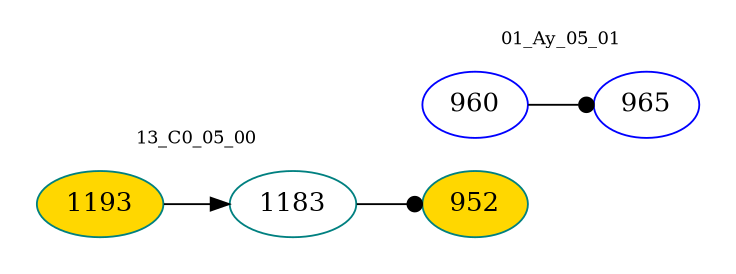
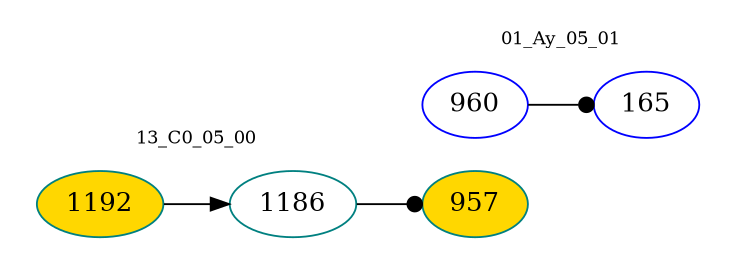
node "965": label "965" -> "165"
node "1193": label "1193" -> "1192"
node "1183": label "1183" -> "1186"
node "952": label "952" -> "957"
